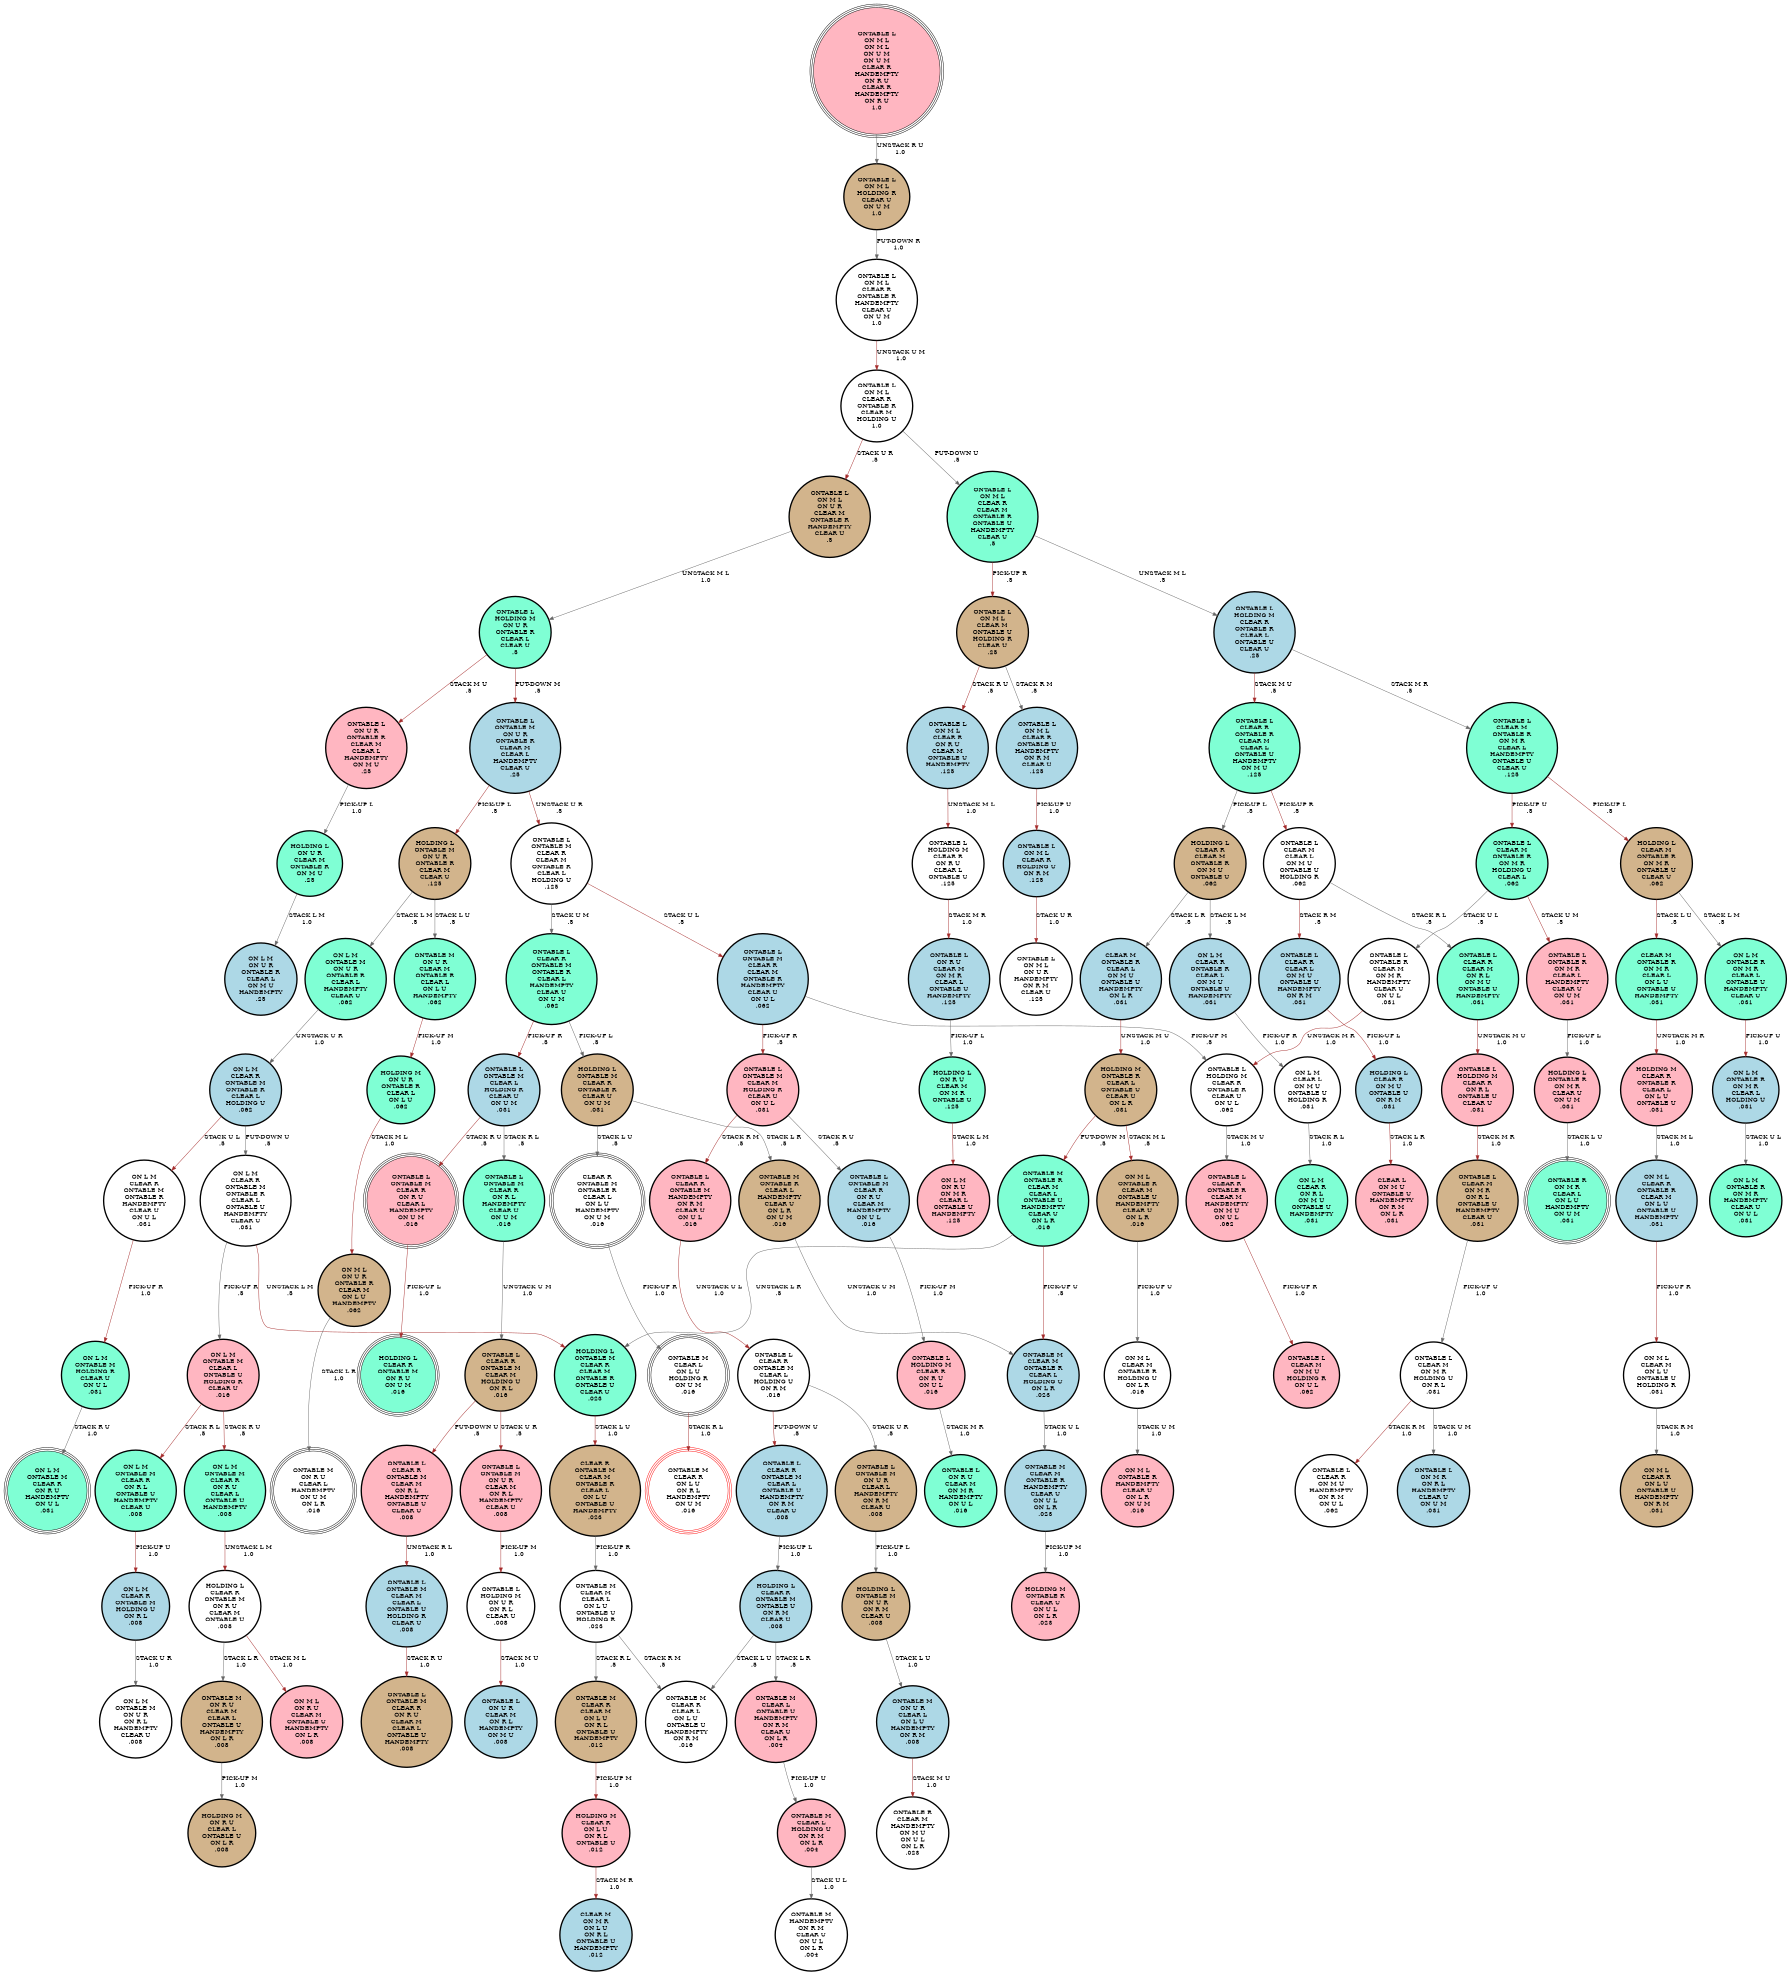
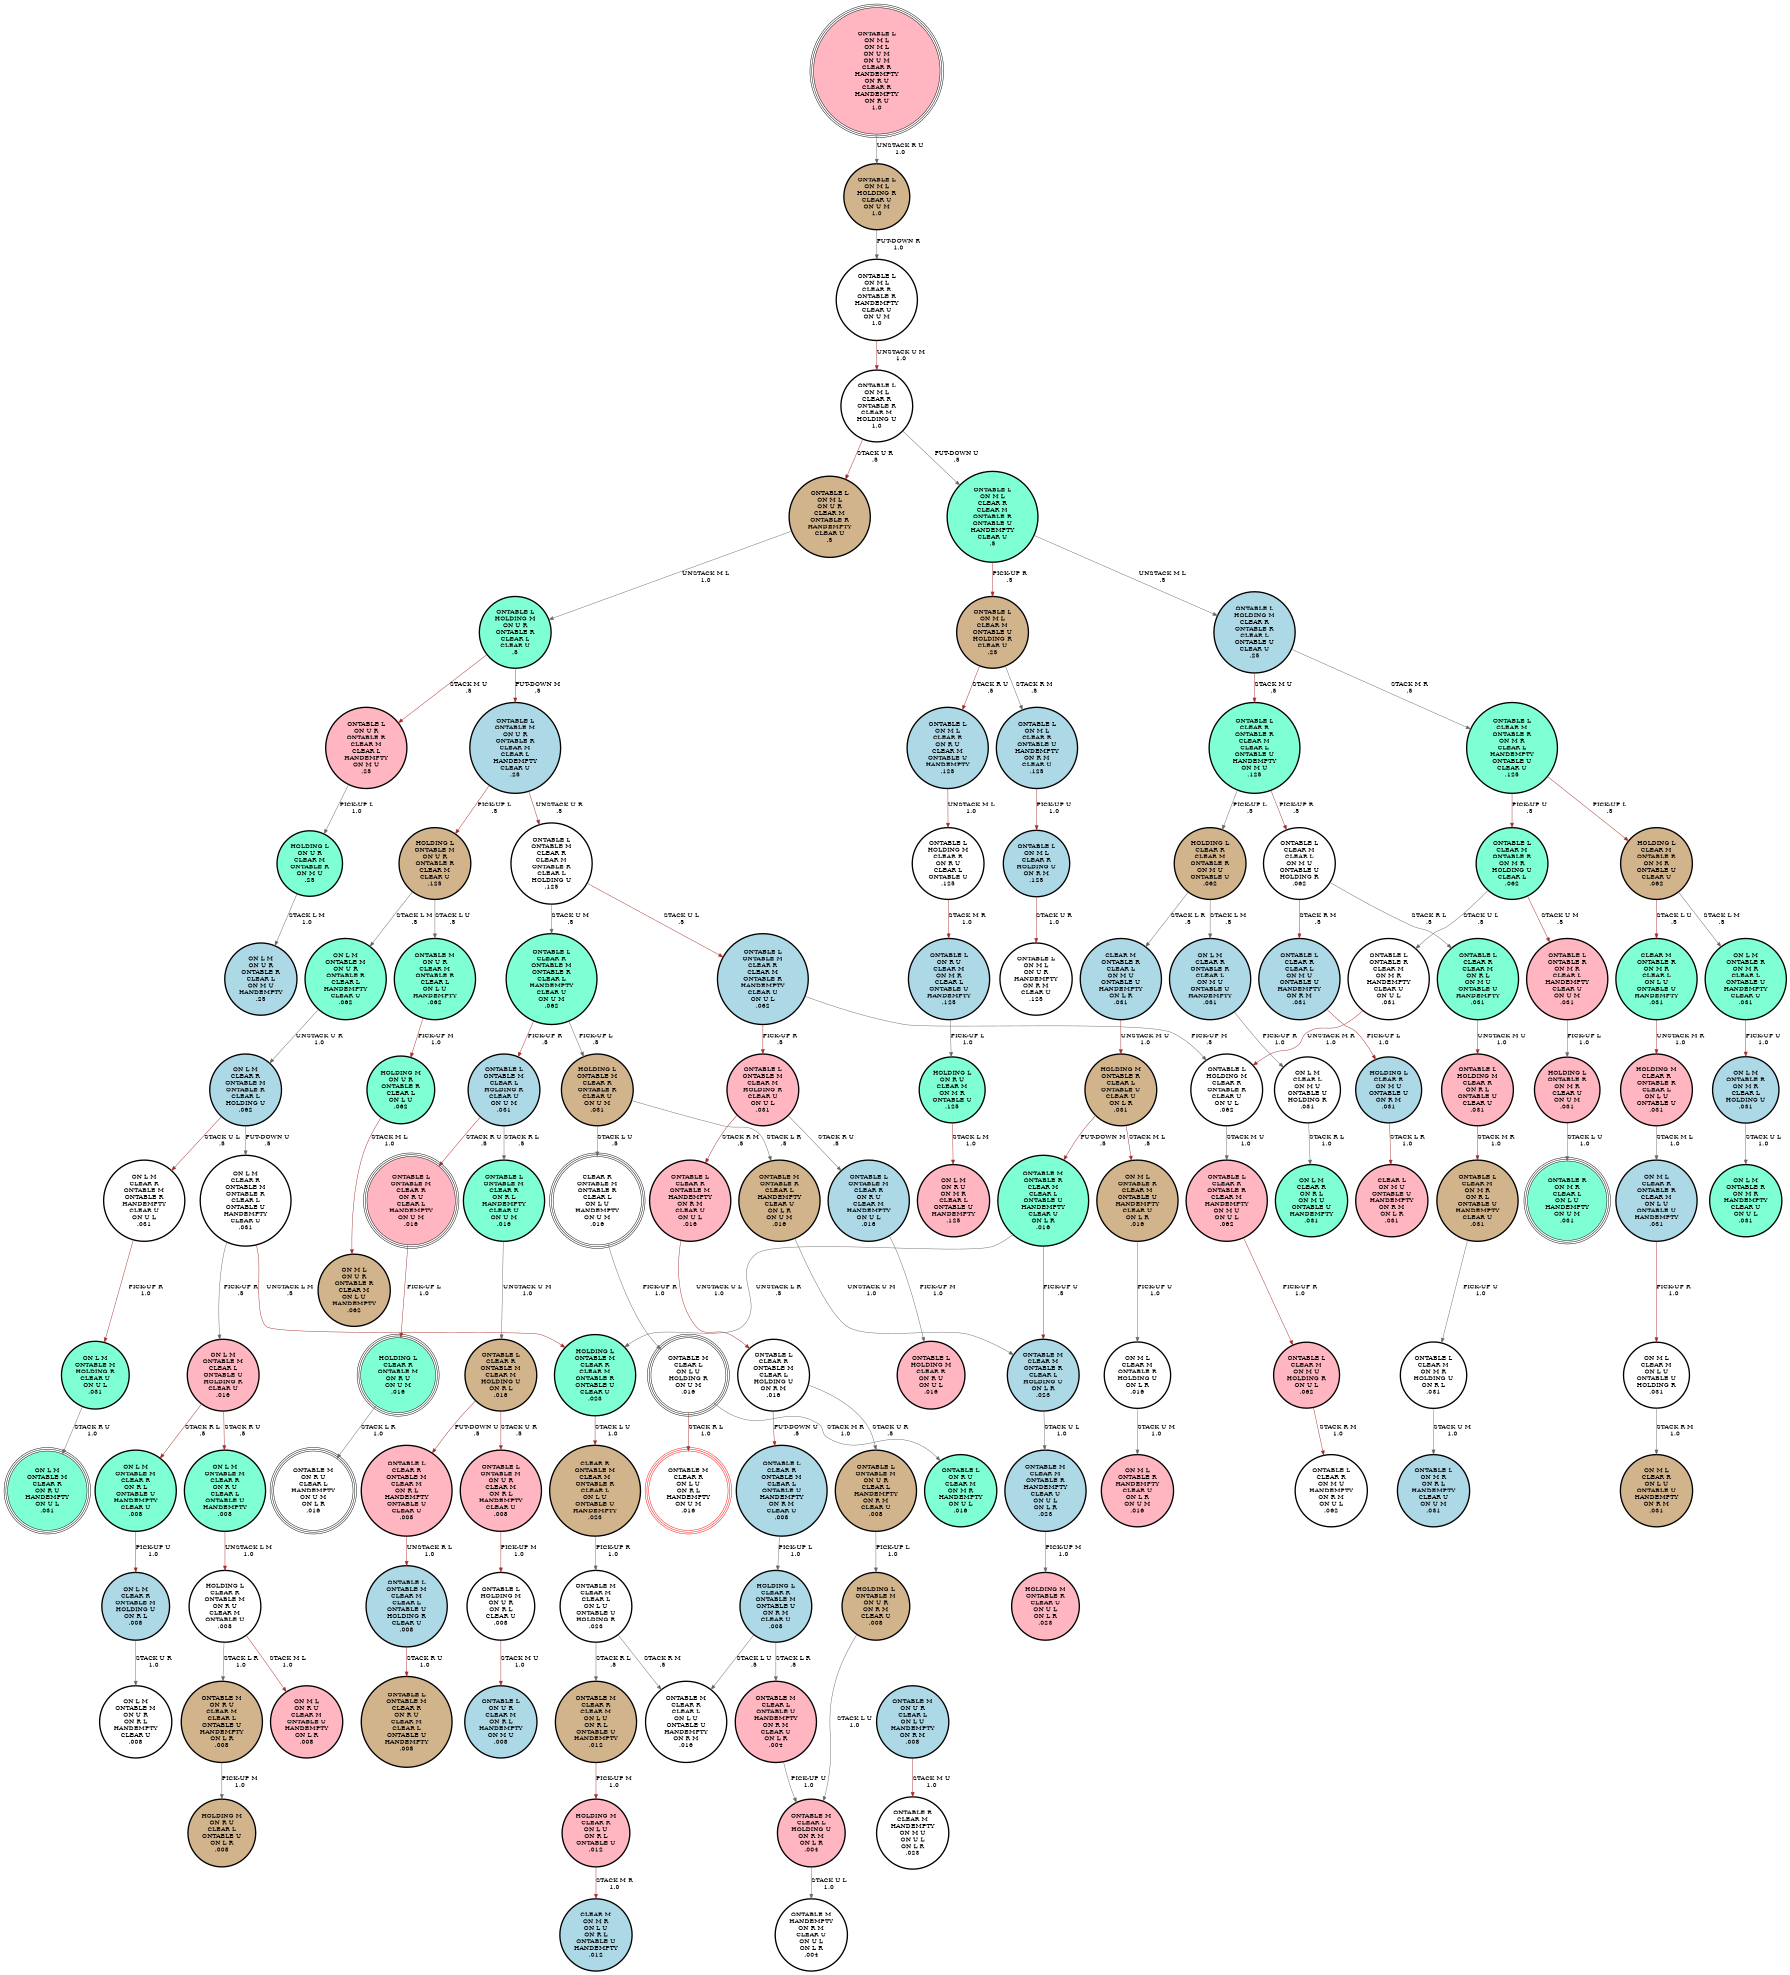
edge "ON M L ON U R ONTABLE R CLEAR M ON L U HANDEMPTY .062" -> "ONTABLE M ON R U CLEAR L HANDEMPTY ON U M ON L R .016": now "HOLDING L CLEAR R ONTABLE M ON R U ON U M .016" -> "ONTABLE M ON R U CLEAR L HANDEMPTY ON U M ON L R .016"
edge "ONTABLE L HOLDING M CLEAR R ON R U ON U L .016" -> "ONTABLE L ON R U CLEAR M ON M R HANDEMPTY ON U L .016": now "ONTABLE M CLEAR L ON L U HOLDING R ON U M .016" -> "ONTABLE L ON R U CLEAR M ON M R HANDEMPTY ON U L .016"
edge "ONTABLE L CLEAR M ON M R HOLDING U ON R L .031" -> "ONTABLE L CLEAR R ON M U HANDEMPTY ON R M ON U L .062": now "ONTABLE L CLEAR M ON M U HOLDING R ON U L .062" -> "ONTABLE L CLEAR R ON M U HANDEMPTY ON R M ON U L .062"
edge "HOLDING L ONTABLE M ON U R ON R M CLEAR U .008" -> "ONTABLE M ON U R CLEAR L ON L U HANDEMPTY ON R M .008": now "HOLDING L ONTABLE M ON U R ON R M CLEAR U .008" -> "ONTABLE M CLEAR L HOLDING U ON R M ON L R .004"
